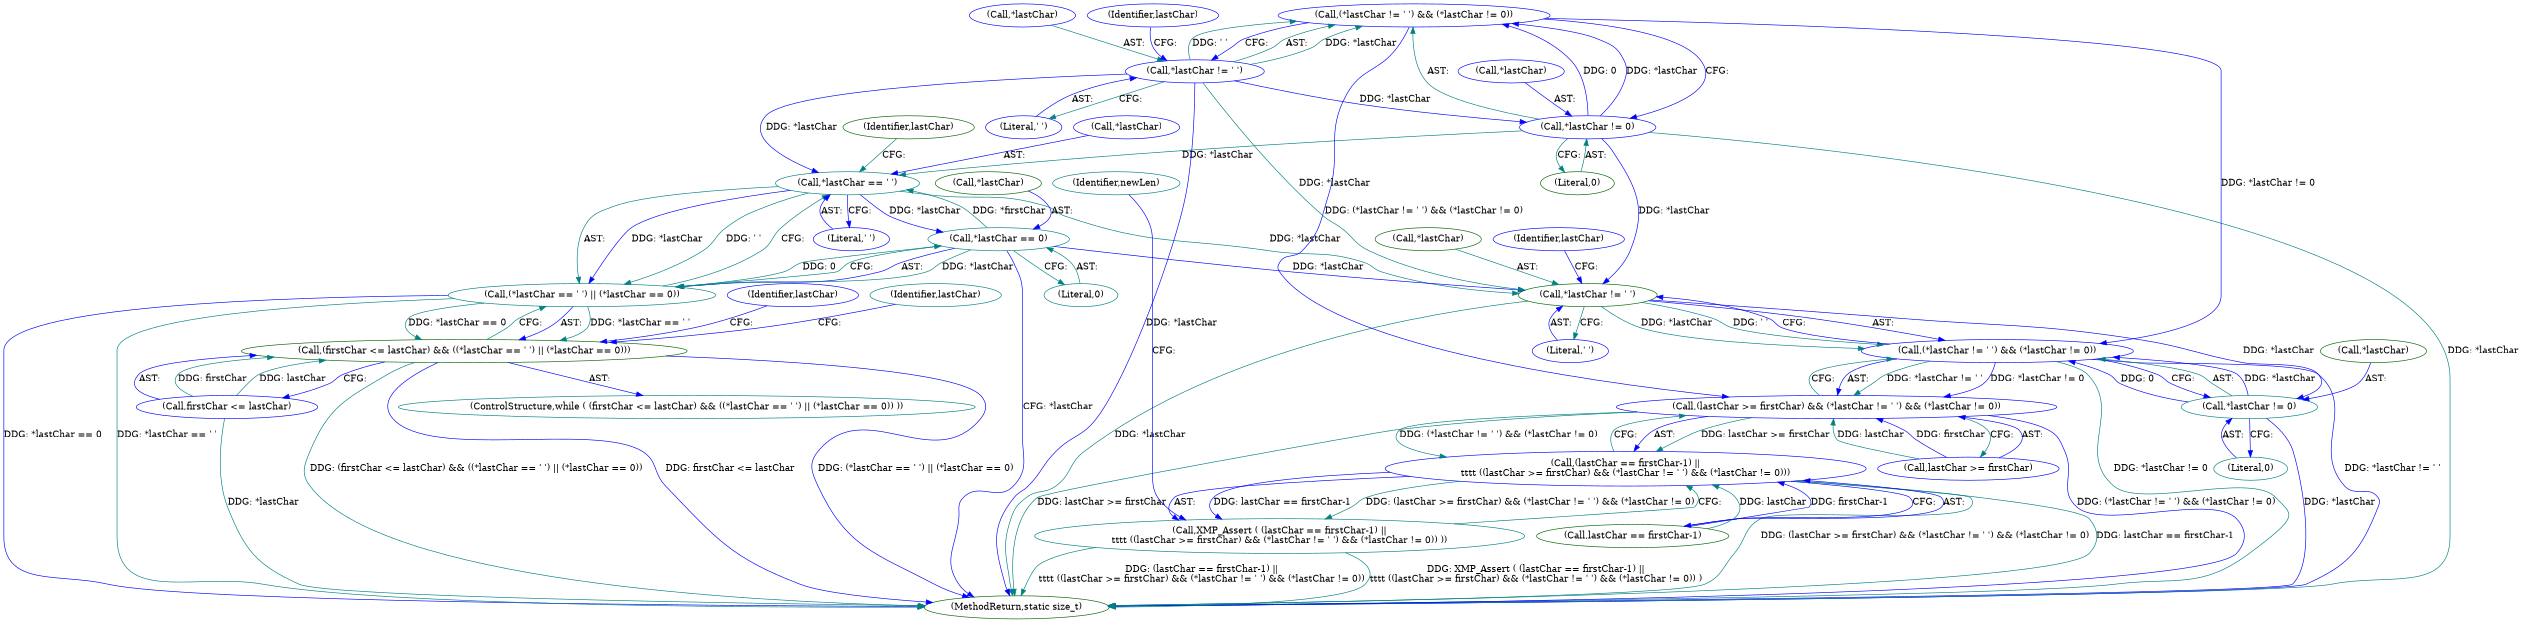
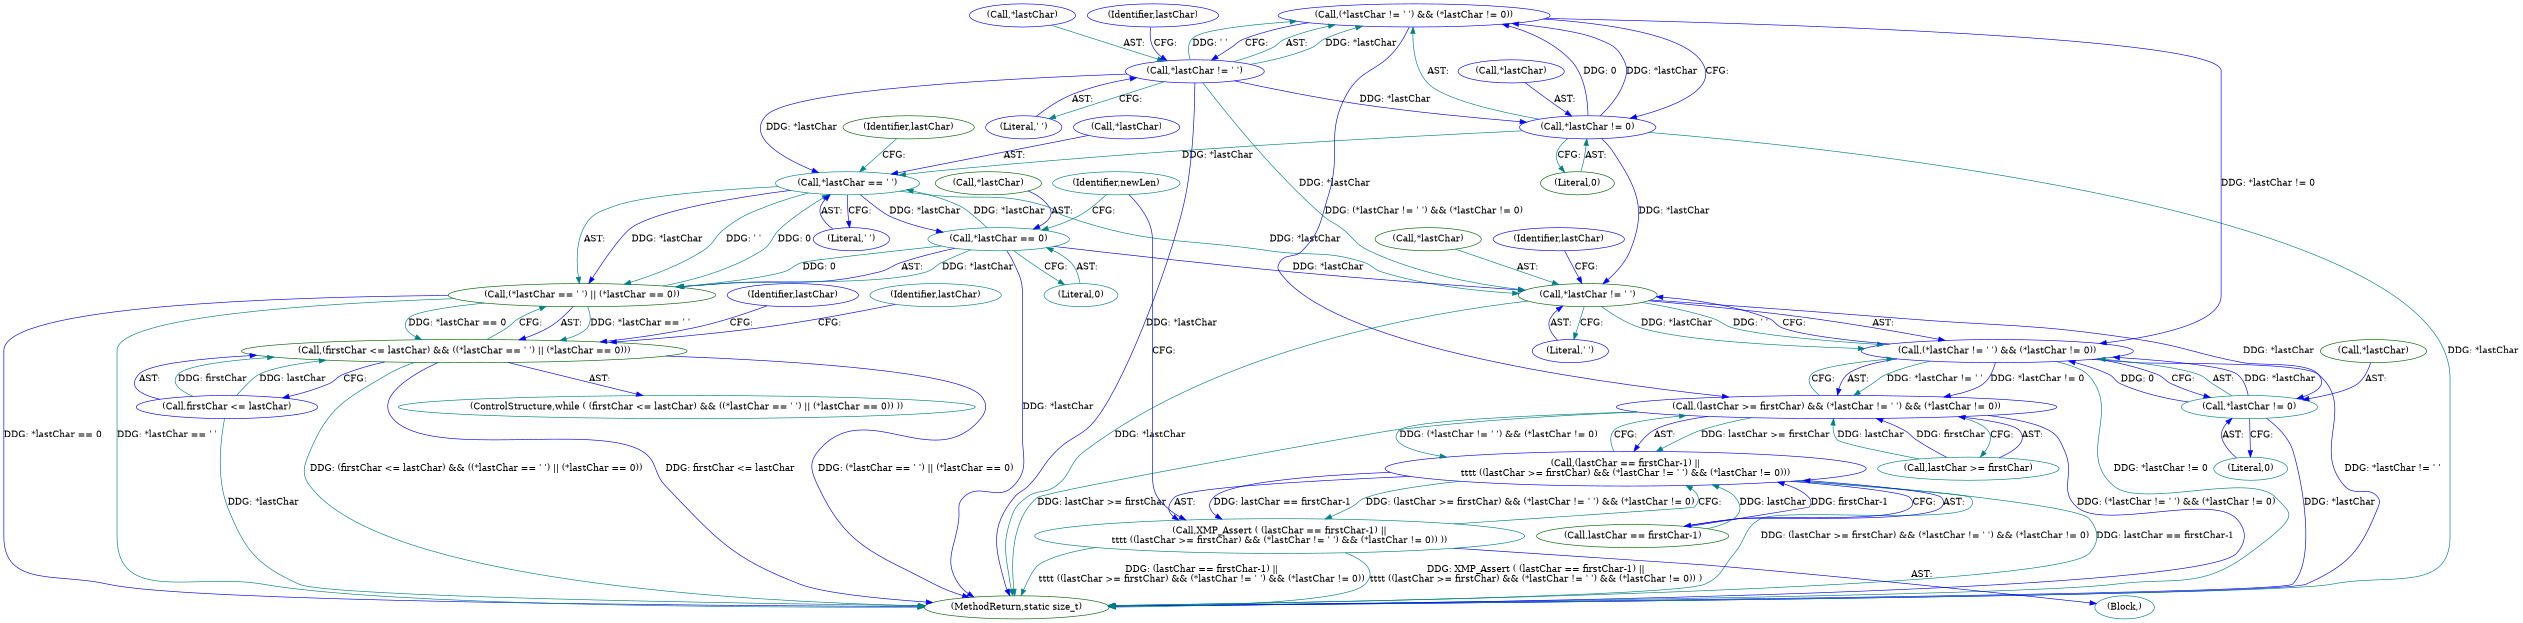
edge "(Call,*lastChar == 0)" -> "(Call,*lastChar == ' ')": label "DDG: *firstChar" -> "DDG: *lastChar"
edge "(Call,(*lastChar == ' ') || (*lastChar == 0))" -> "(Call,*lastChar == ' ')": label "CFG: " -> "DDG: 0"
edge "(Call,(*lastChar == ' ') || (*lastChar == 0))" -> "(Call,*lastChar == 0)": now "(Identifier,newLen)" -> "(Call,*lastChar == 0)"
node "(Call,(*lastChar == ' ') || (*lastChar == 0))": color teal -> darkgreen
edge "(Call,*lastChar == 0)" -> "(MethodReturn,static size_t)": label "CFG: *lastChar" -> "DDG: *lastChar"
node "(Call,lastChar >= firstChar)": color blue -> teal
node "(Block,)": added
